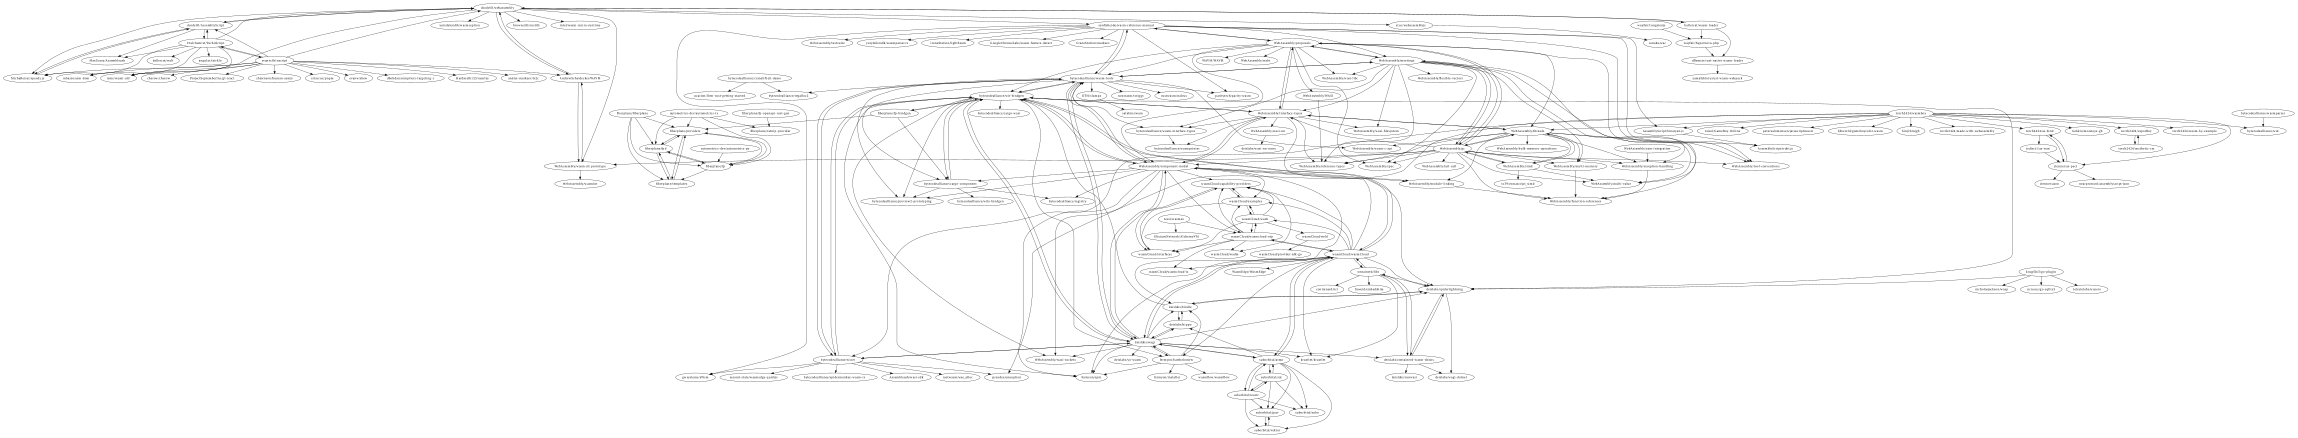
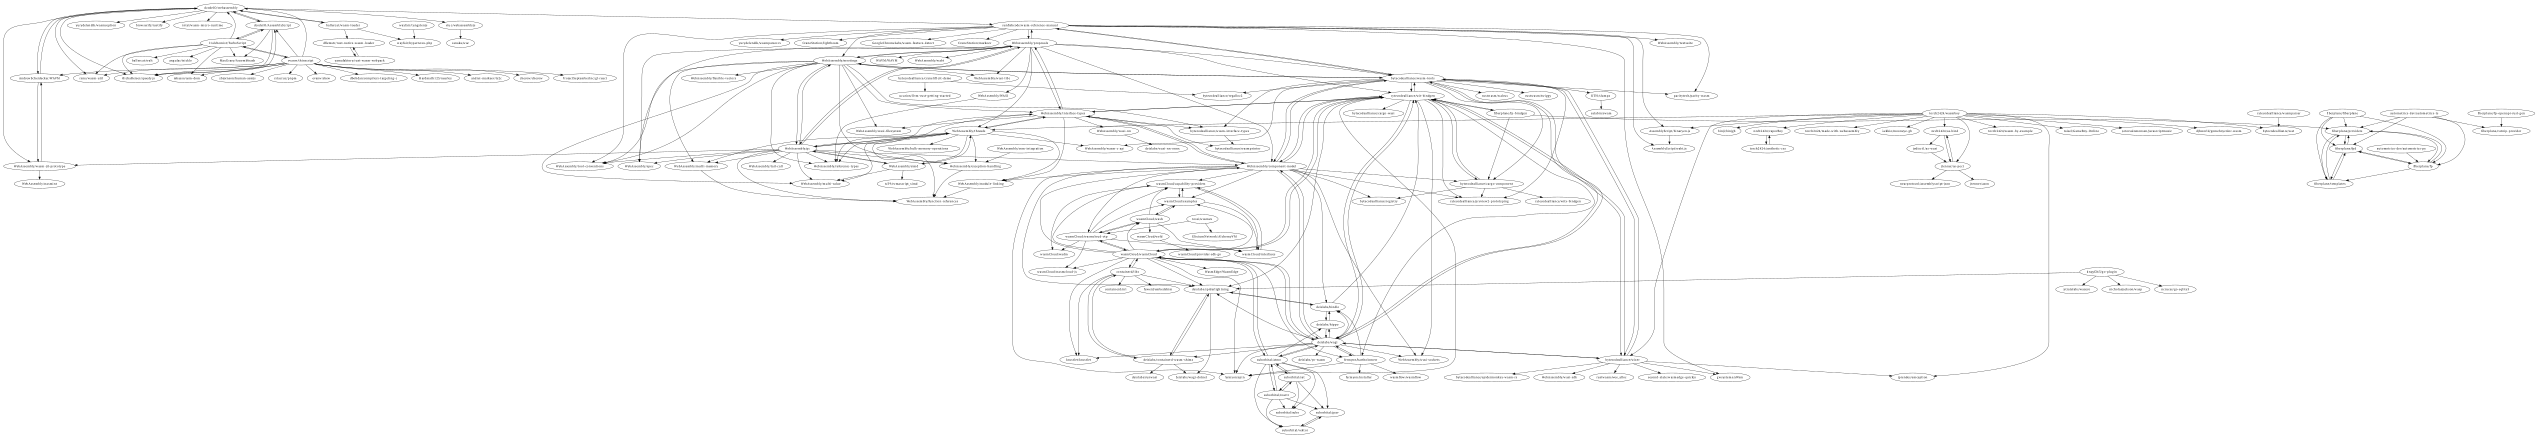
edge "wayfair/hypernova-php" -> "dflemstr/rust-native-wasm-loader": now "yamafaktory/rust-wasm-webpack" -> "dflemstr/rust-native-wasm-loader"
node "Assembleash/wasi-sdk": label "Assembleash/wasi-sdk" -> "WebAssembly/wasi-sdk"
